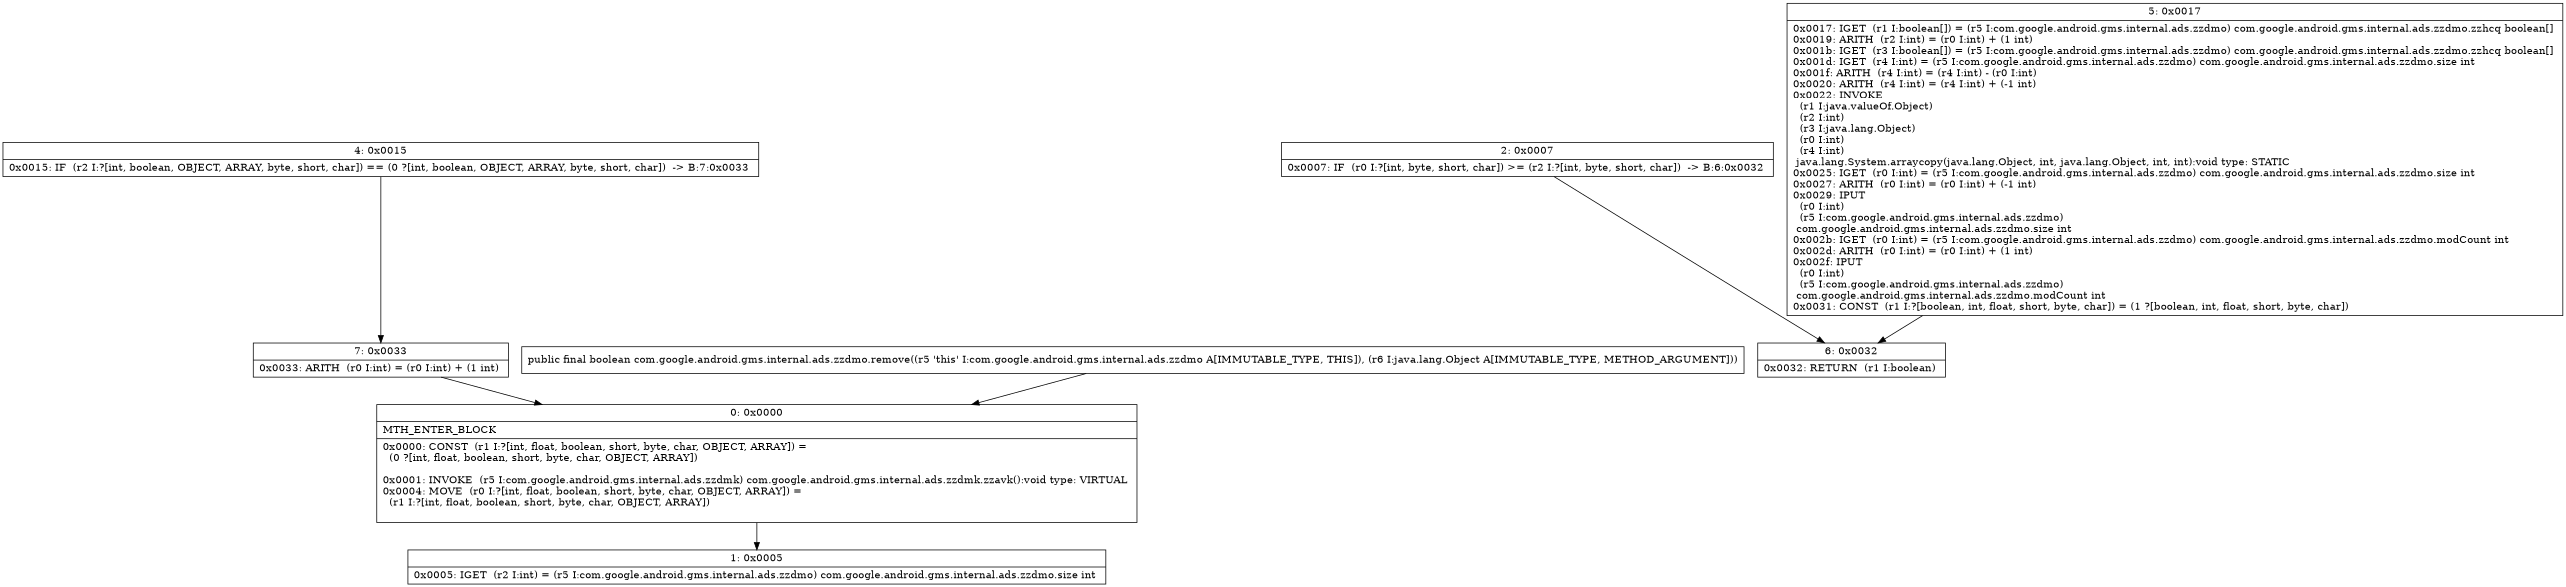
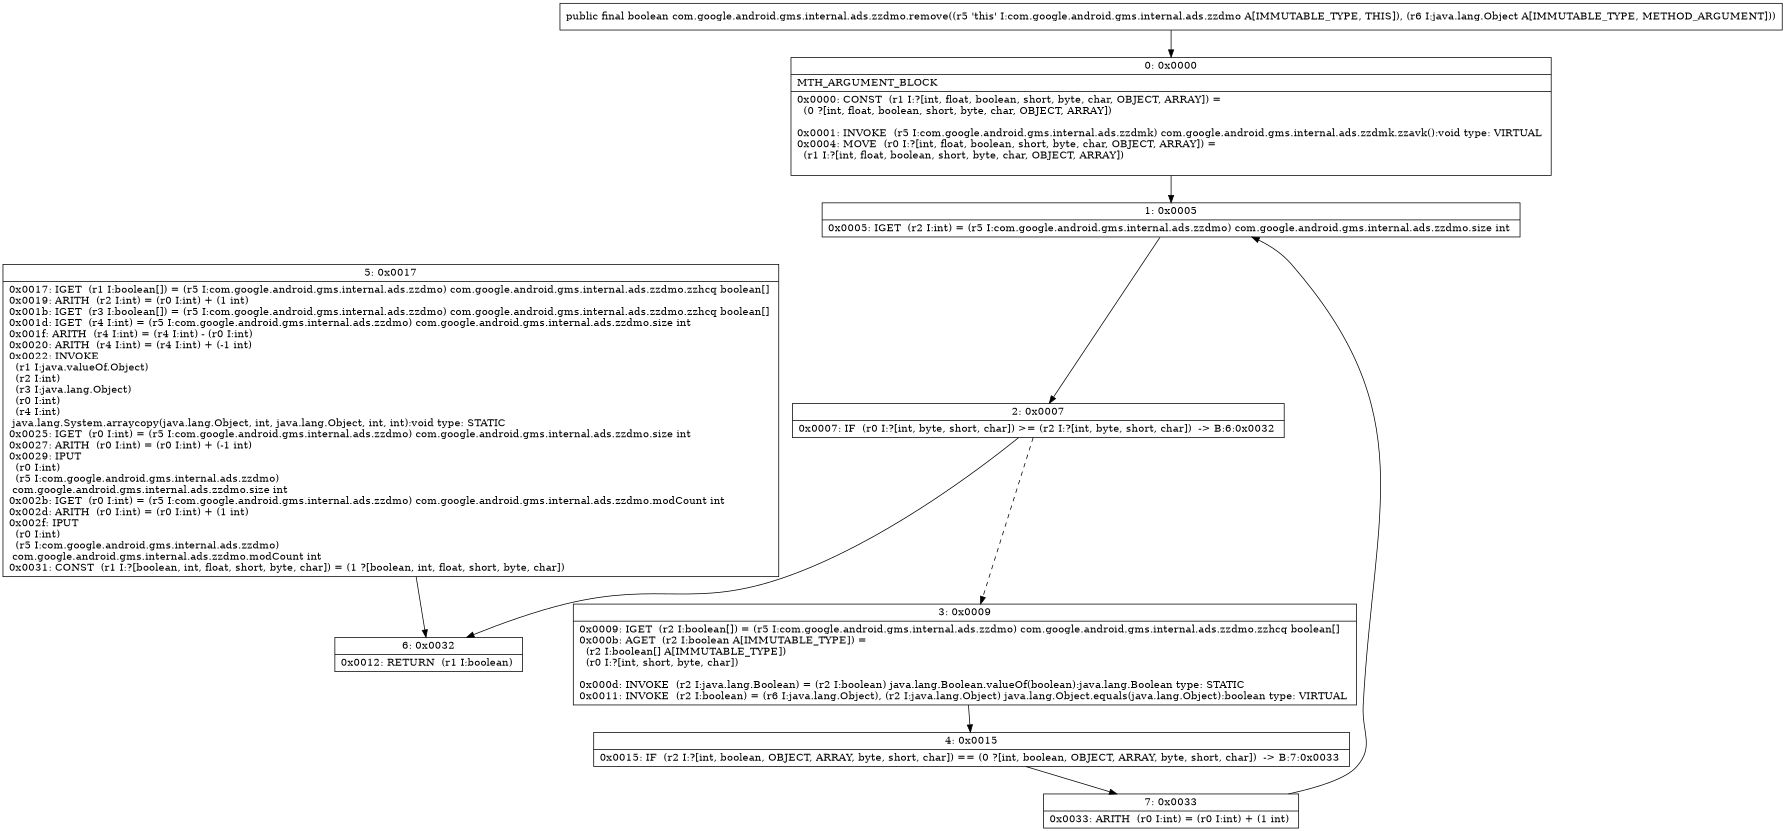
edge "1: 0x0005" -> "2: 0x0007": added
node "6: 0x0032": text "0x0032: RETURN  (r1 I:boolean)" -> "0x0012: RETURN  (r1 I:boolean)"
edge "7: 0x0033" -> "0: 0x0000": now "7: 0x0033" -> "1: 0x0005"
node "0: 0x0000": text "MTH_ENTER_BLOCK" -> "MTH_ARGUMENT_BLOCK"
node "3: 0x0009": added
